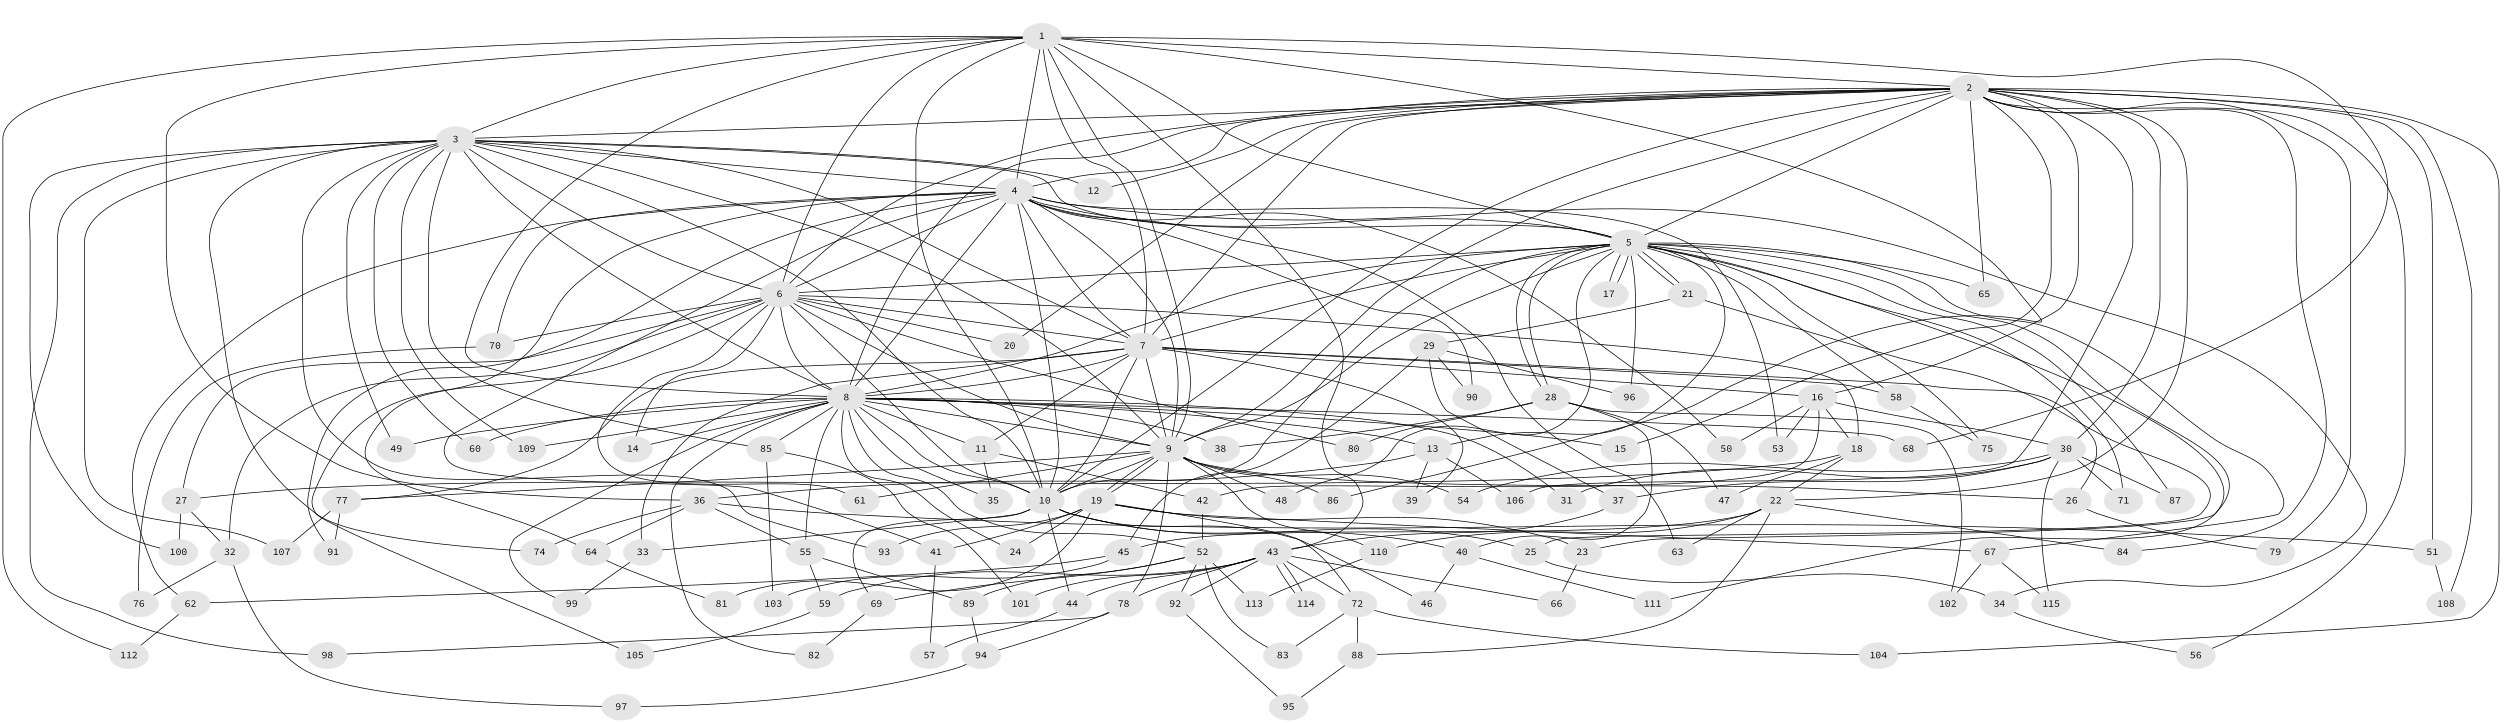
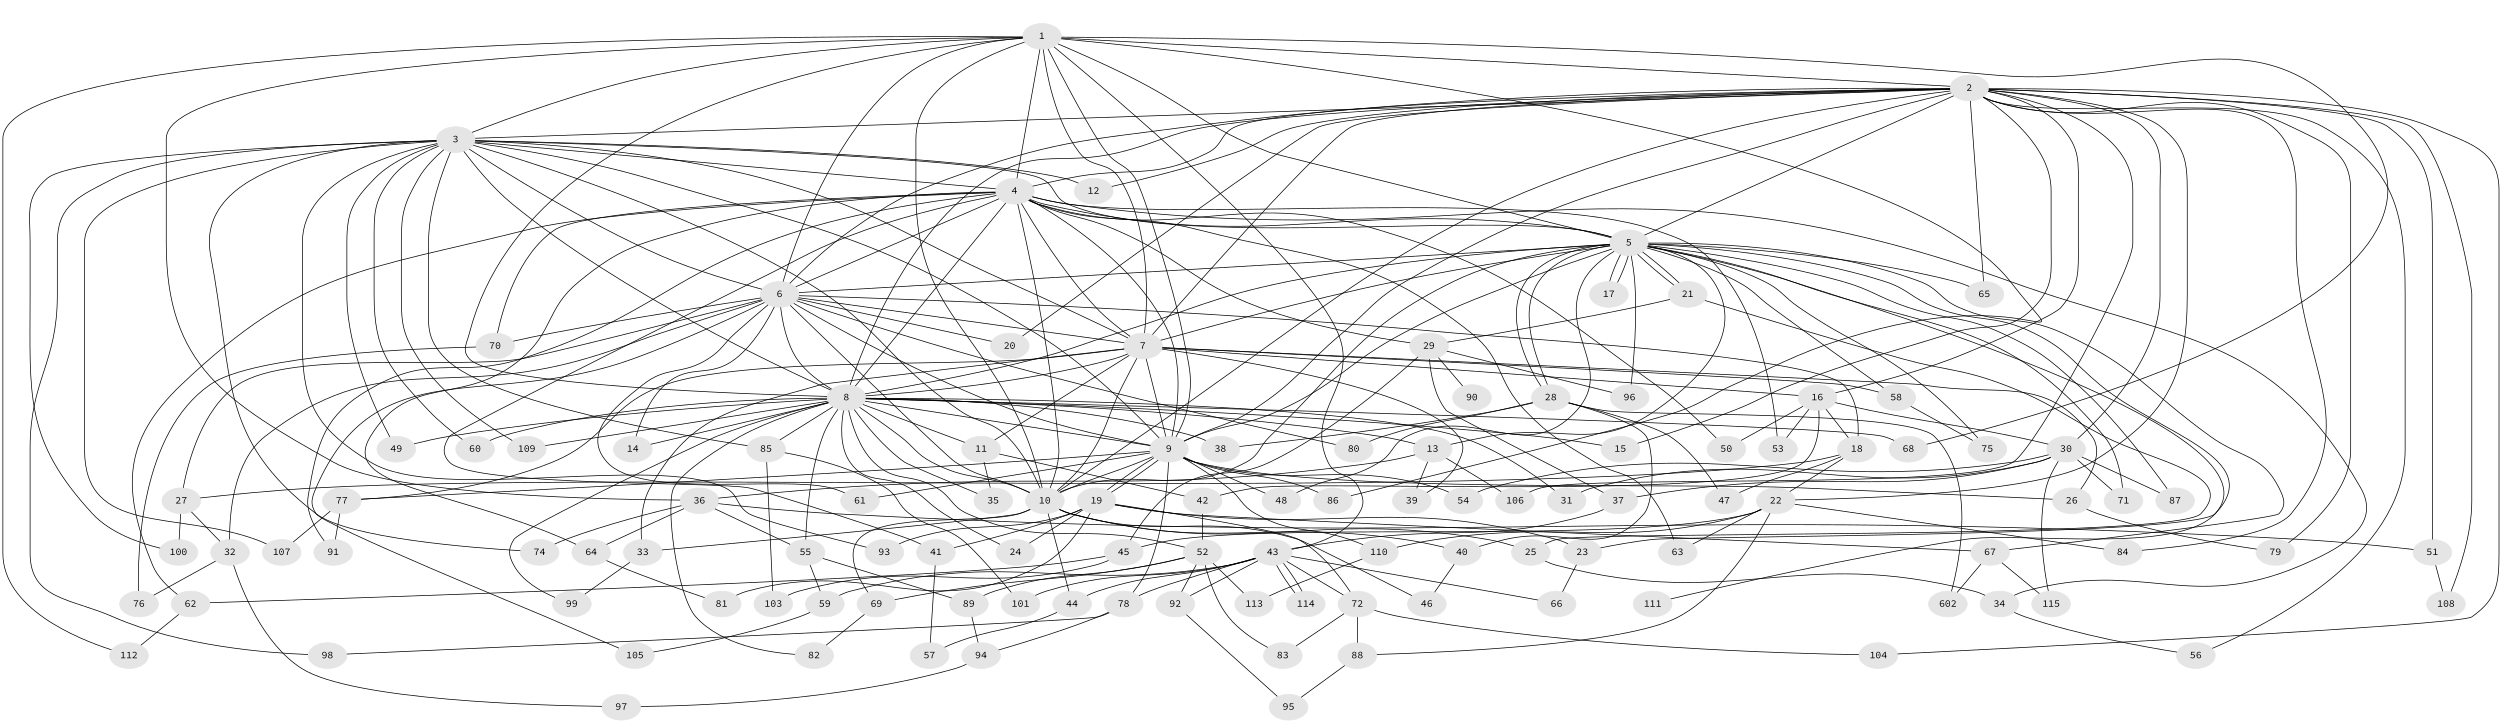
edge "4" -- "90": now "4" -- "29"
edge "40" -- "111": removed
node "102": label "102" -> "602"
